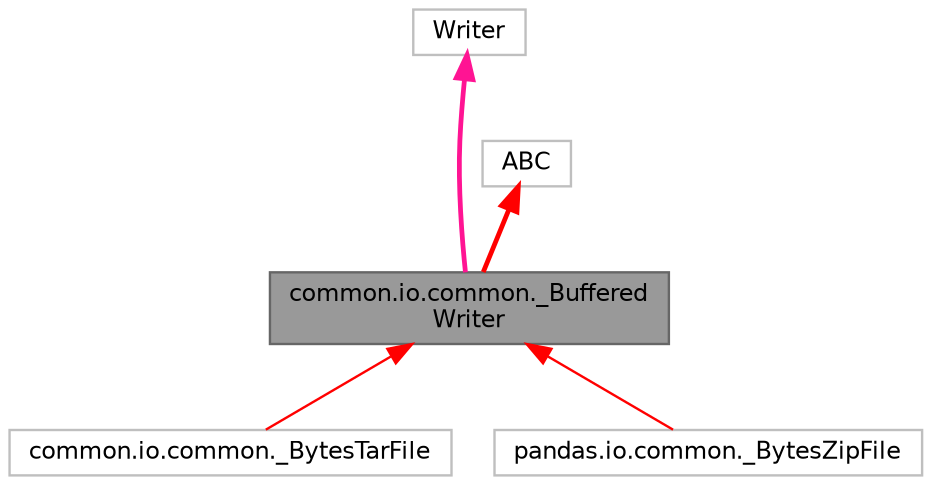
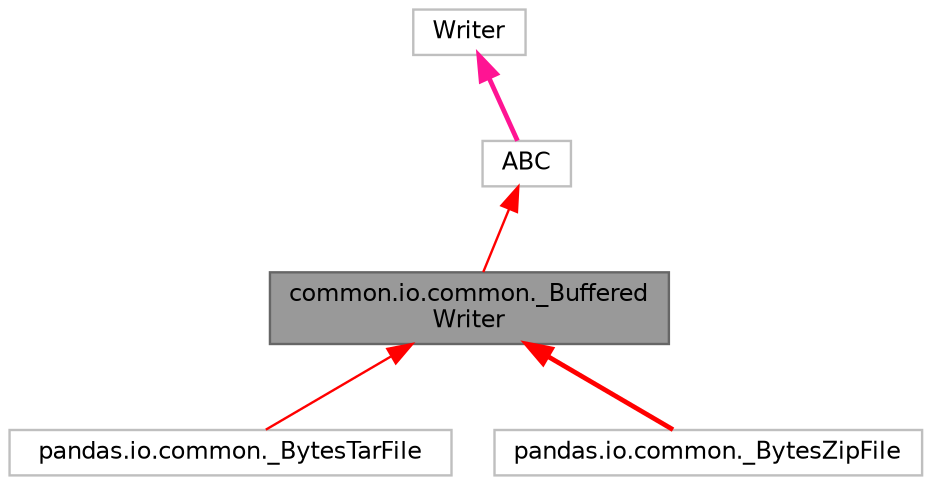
edge "common.io.common._Buffered Writer" -> "Writer": now "ABC" -> "Writer"
edge "common.io.common._Buffered Writer" -> "ABC": style bold -> solid
edge "pandas.io.common._BytesZipFile" -> "common.io.common._Buffered Writer": style solid -> bold
node "common.io.common._BytesTarFile": label "common.io.common._BytesTarFile" -> "pandas.io.common._BytesTarFile"
